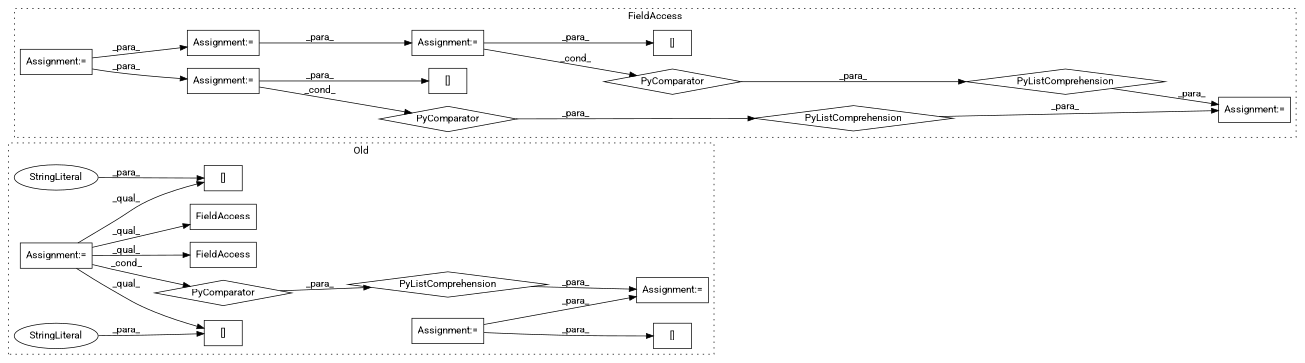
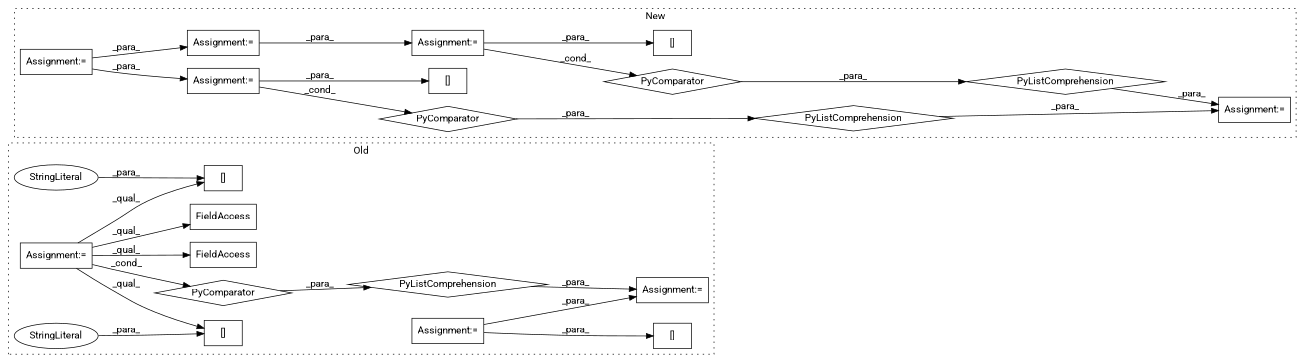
cluster "FieldAccess": label "FieldAccess" -> "New"
